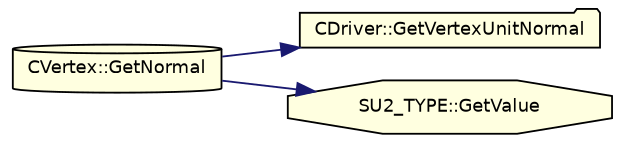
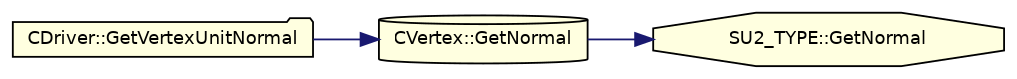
edge "CVertex::GetNormal" -> "CDriver::GetVertexUnitNormal": reversed
node "SU2_TYPE::GetValue": label "SU2_TYPE::GetValue" -> "SU2_TYPE::GetNormal"
